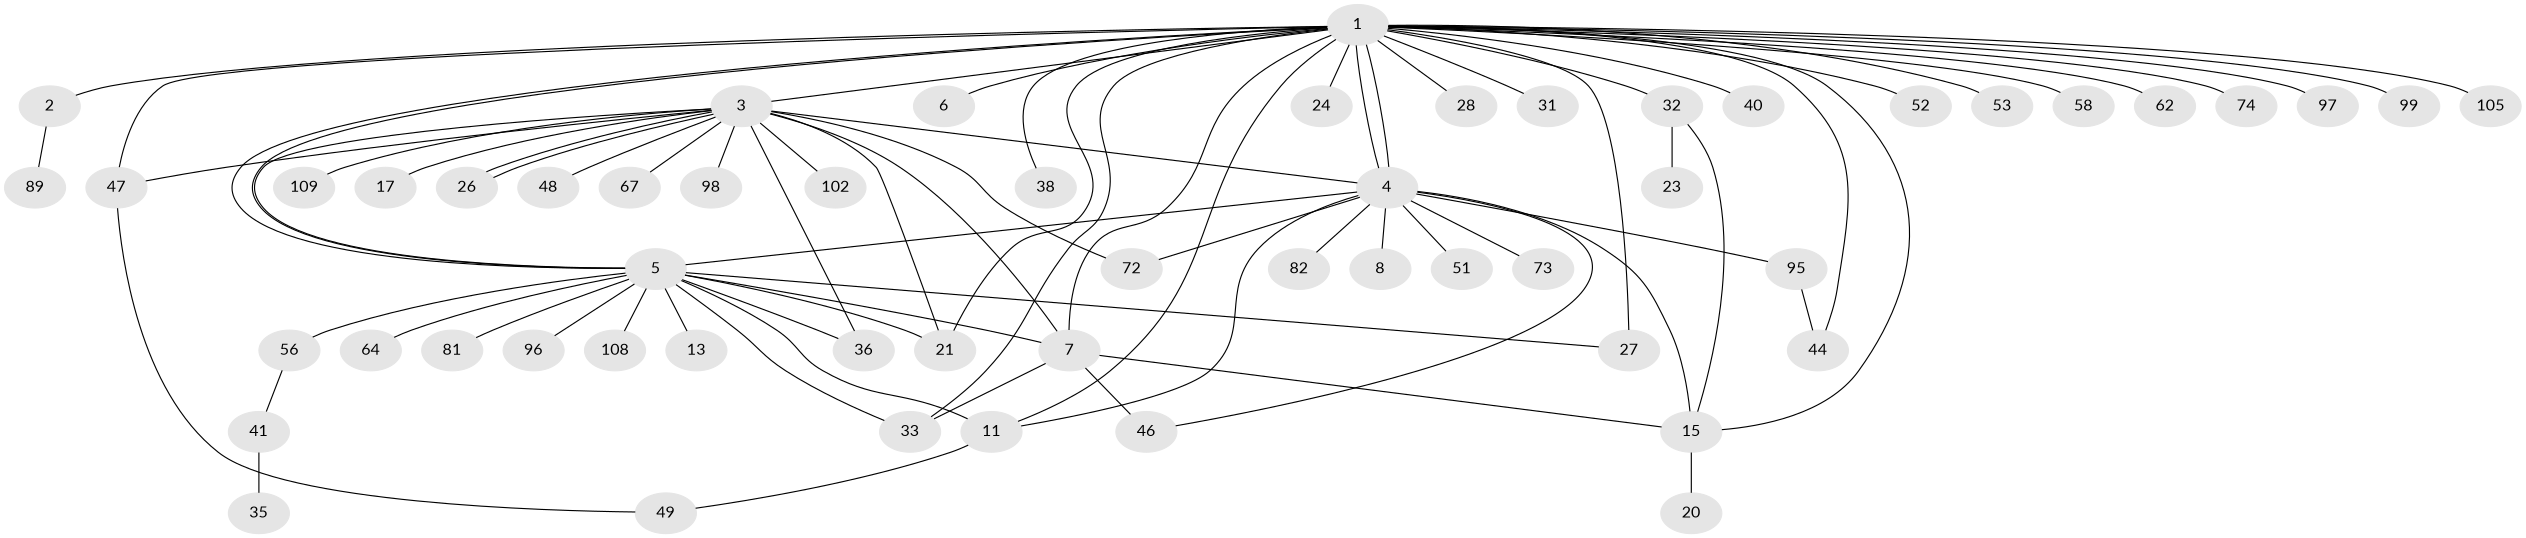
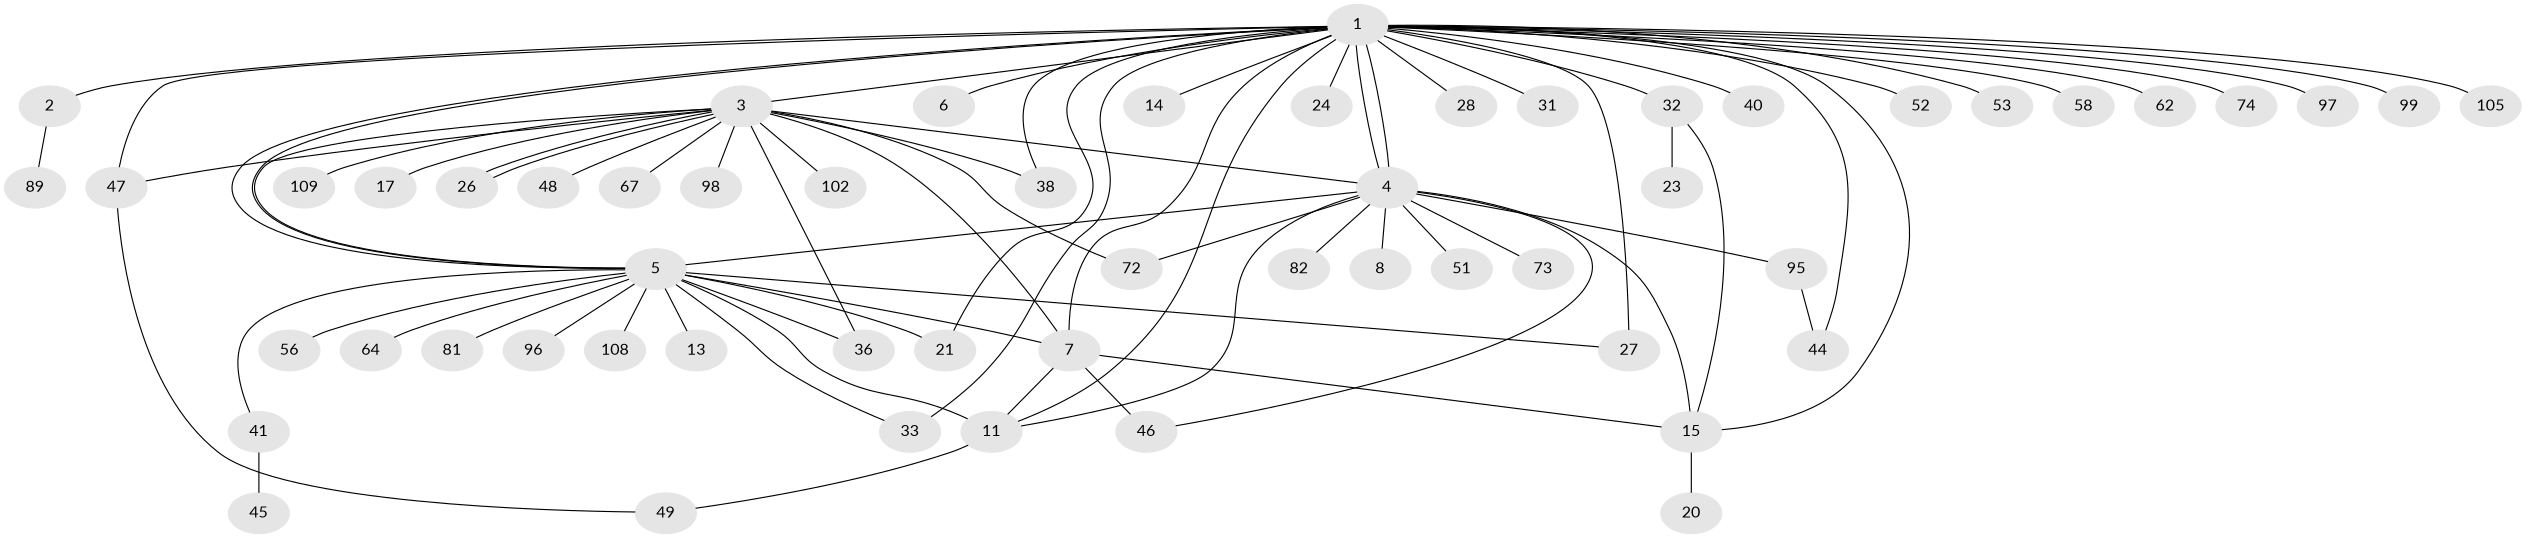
node "14": added
edge "3" -- "21": now "3" -- "38"
edge "56" -- "41": now "5" -- "41"
edge "7" -- "33": now "7" -- "11"
node "35": label "35" -> "45"
